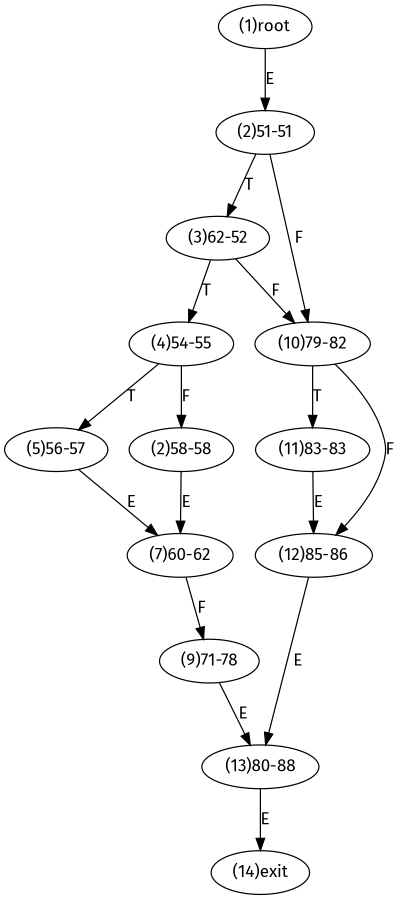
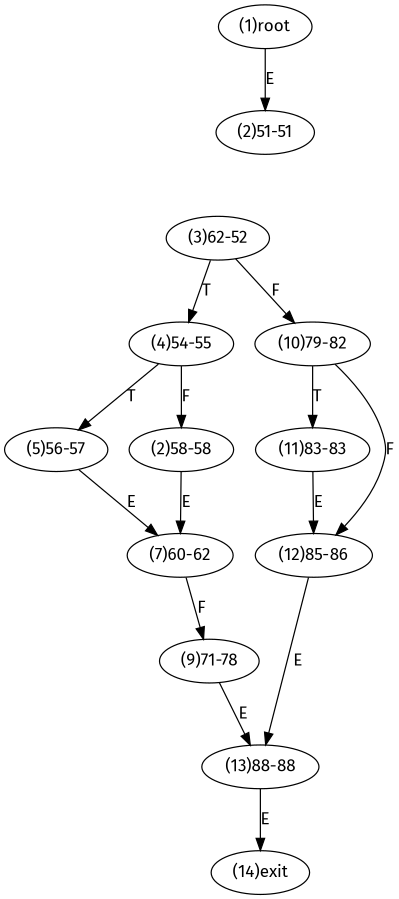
edge "(2)51-51" -> "(3)62-52": removed, label "T"
edge "(2)51-51" -> "(10)79-82": removed, label "F"
node "(13)80-88": label "(13)80-88" -> "(13)88-88"
